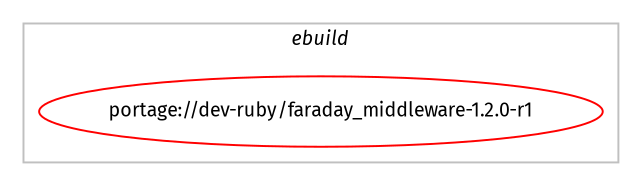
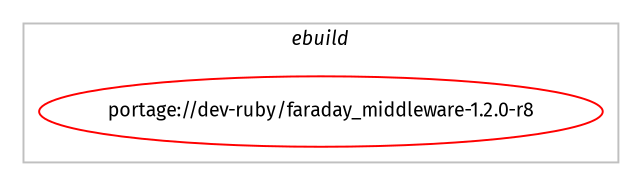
node "portage://dev-ruby/faraday_middleware-1.2.0-r1": label "portage://dev-ruby/faraday_middleware-1.2.0-r1" -> "portage://dev-ruby/faraday_middleware-1.2.0-r8"
